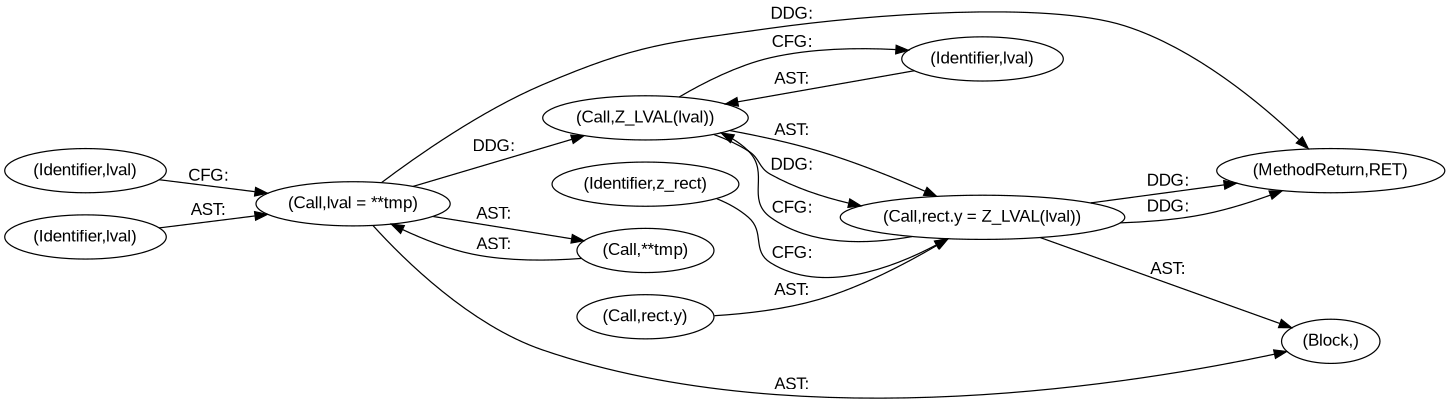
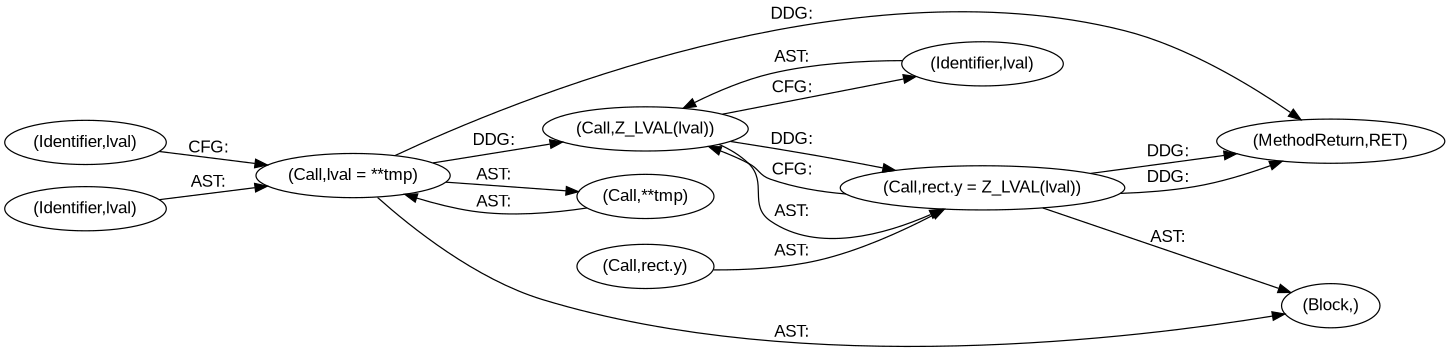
node "(Identifier,z_rect)": removed
